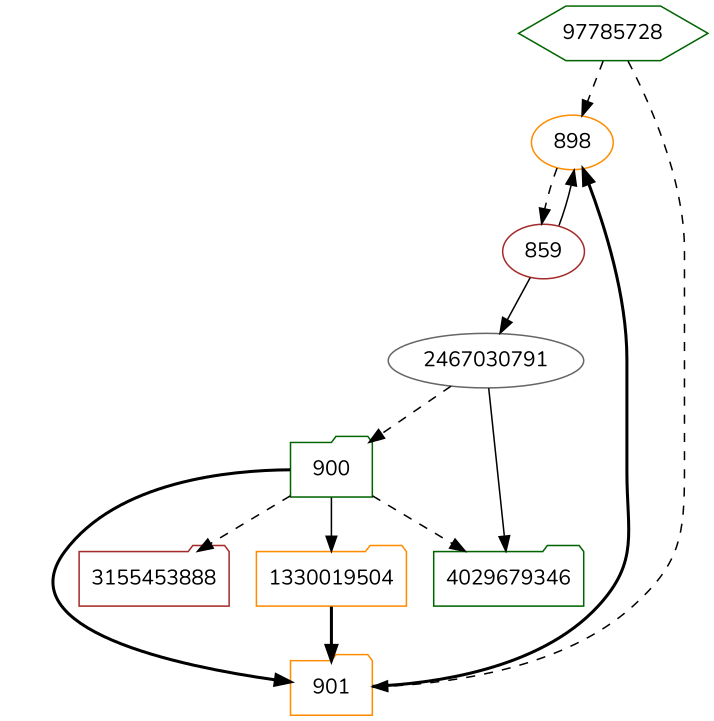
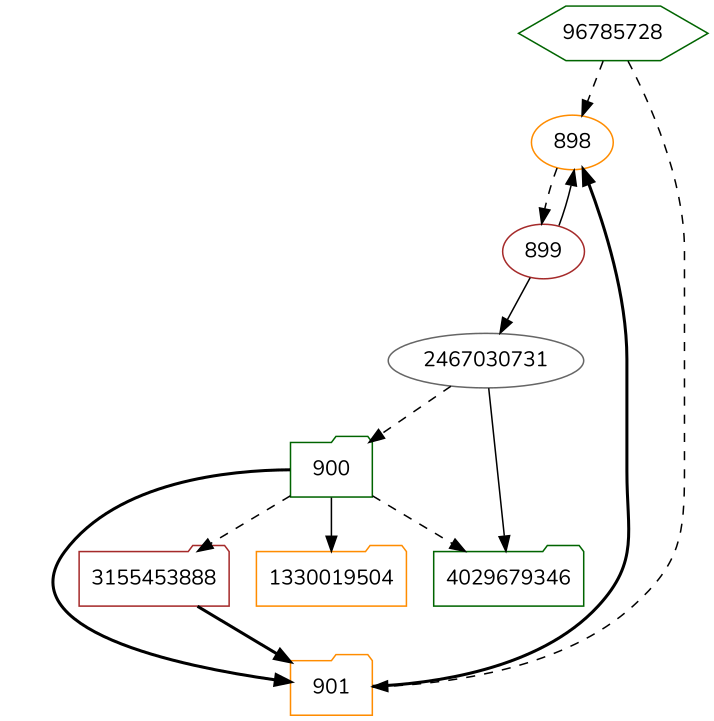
node "97785728": label "97785728" -> "96785728"
node "859": label "859" -> "899"
node "2467030791": label "2467030791" -> "2467030731"
edge "1330019504" -> "901": now "3155453888" -> "901"
